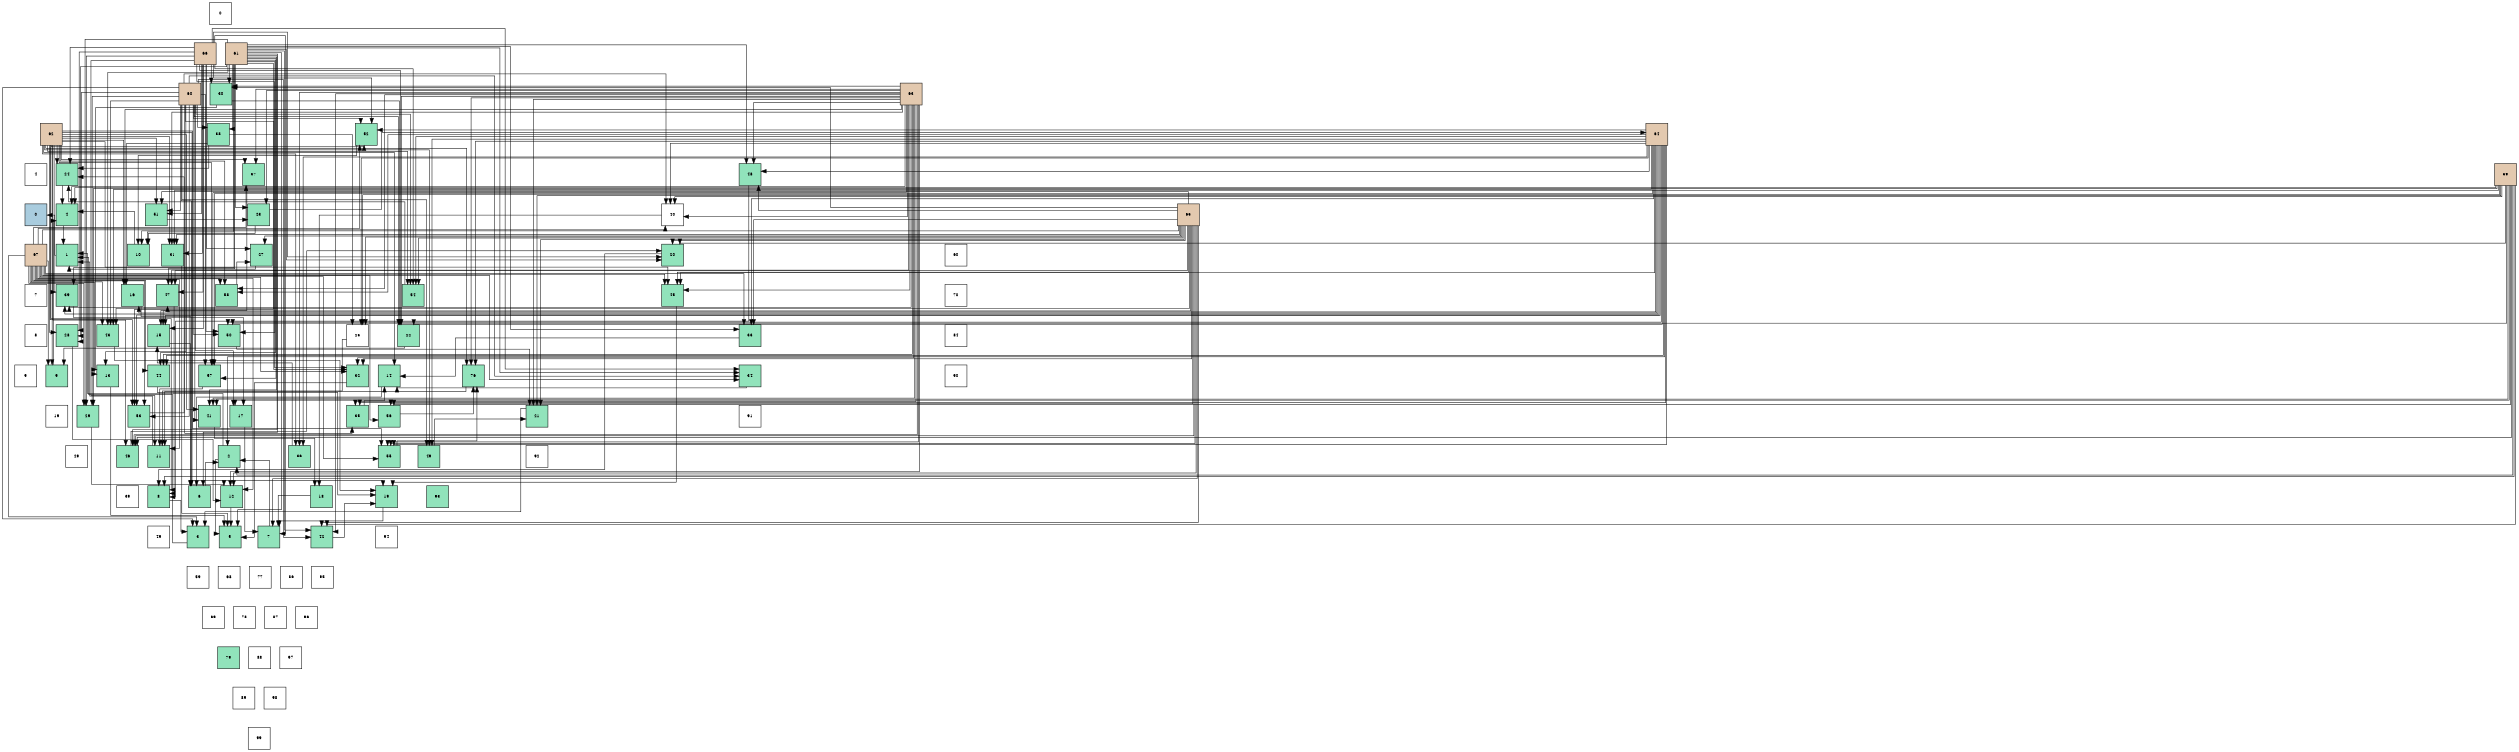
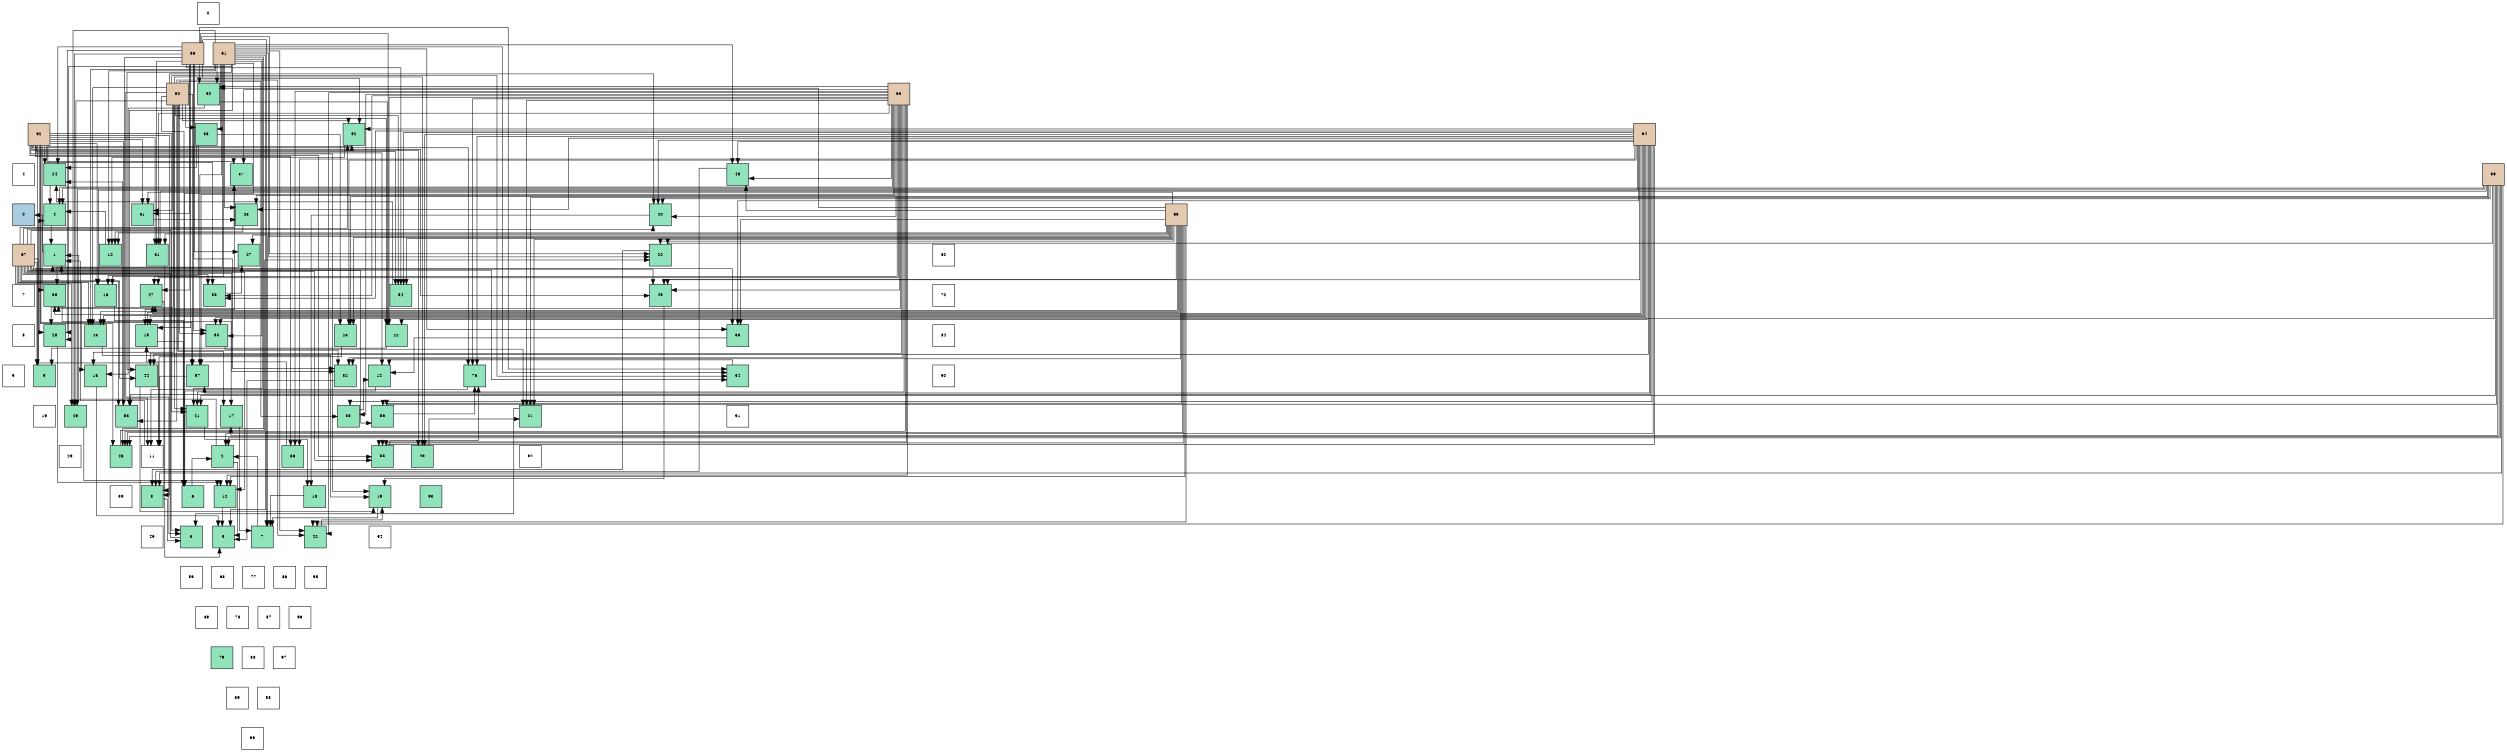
edge "23" -> "64": reversed
node "40": fillcolor #ffffff -> #91e3bb
node "25": fillcolor #ffffff -> #91e3bb
node "11": fillcolor #91e3bb -> #ffffff
